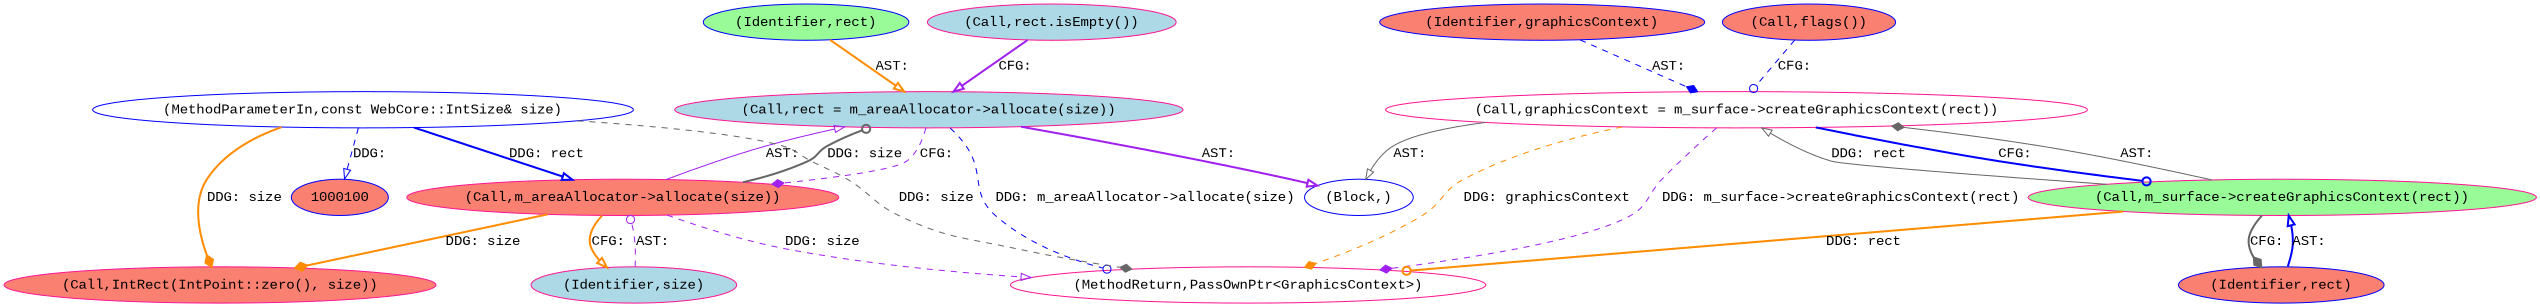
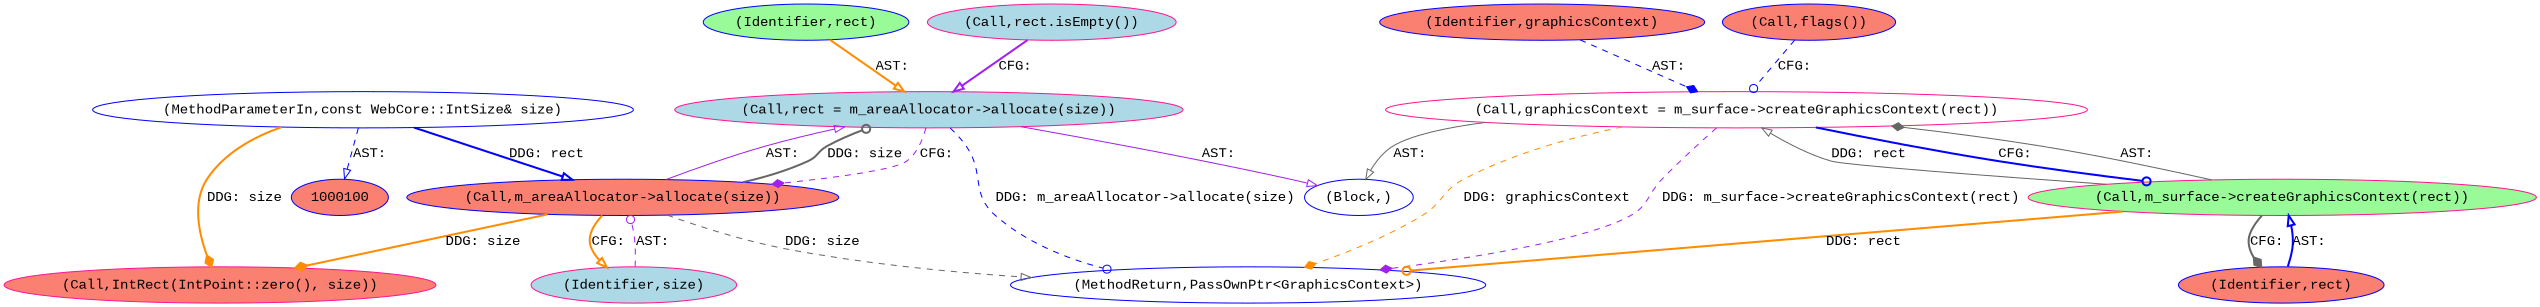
edge "(Call,rect = m_areaAllocator->allocate(size))" -> "(Block,)": style bold -> solid
edge "(MethodParameterIn,const WebCore::IntSize& size)" -> "1000100": label "DDG: " -> "AST: "
edge "(MethodParameterIn,const WebCore::IntSize& size)" -> "(MethodReturn,PassOwnPtr<GraphicsContext>)": removed, label "DDG: size"
node "(Call,m_areaAllocator->allocate(size))": color deeppink -> blue
edge "(Call,m_areaAllocator->allocate(size))" -> "(MethodReturn,PassOwnPtr<GraphicsContext>)": color purple -> gray40
node "(MethodReturn,PassOwnPtr<GraphicsContext>)": color deeppink -> blue
